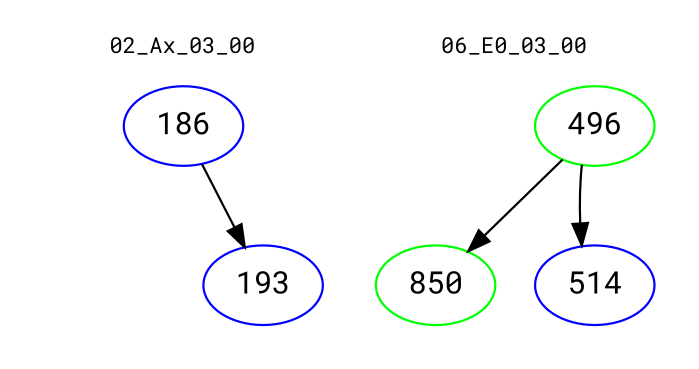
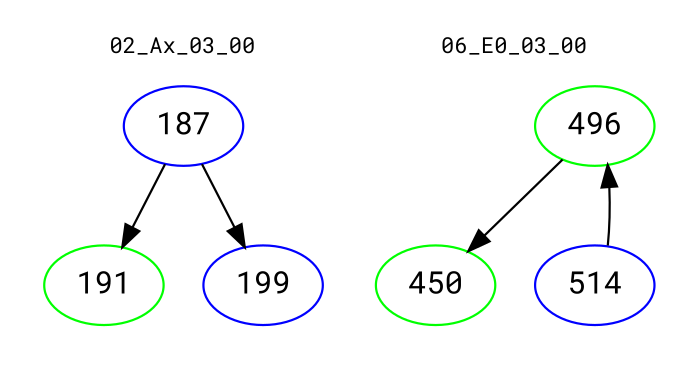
node "186": label "186" -> "187"
edge "496" -> "514": reversed
node "191": added
node "193": label "193" -> "199"
node "850": label "850" -> "450"
